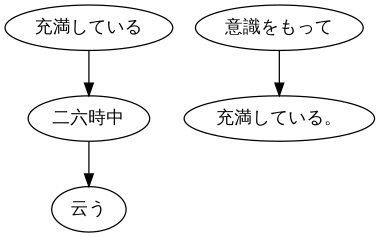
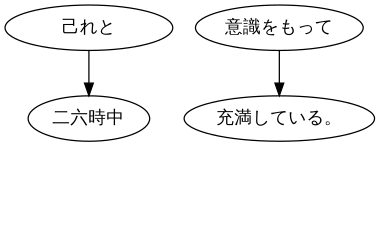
node "充満している": label "充満している" -> "己れと"
node "云う": removed
